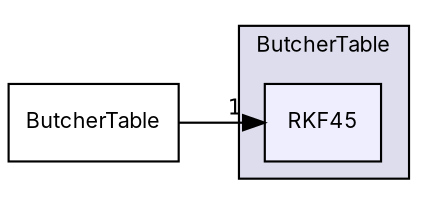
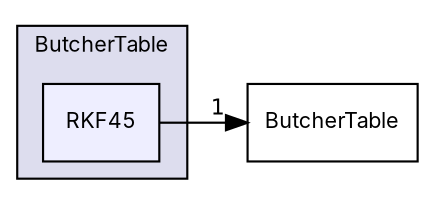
edge "ButcherTable" -> "RKF45": reversed
